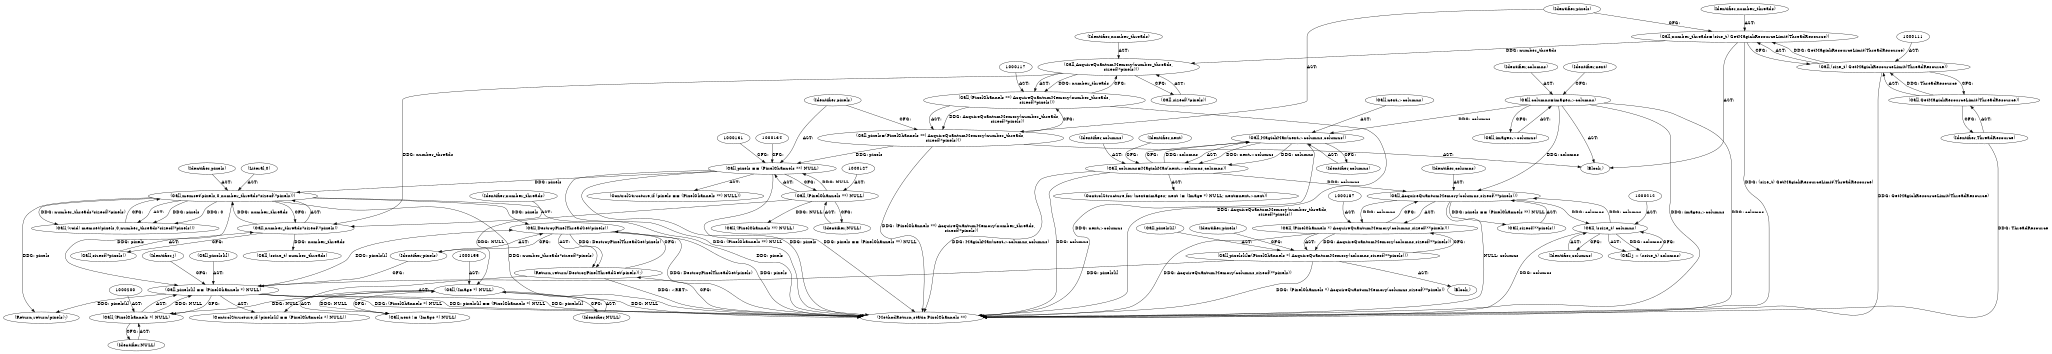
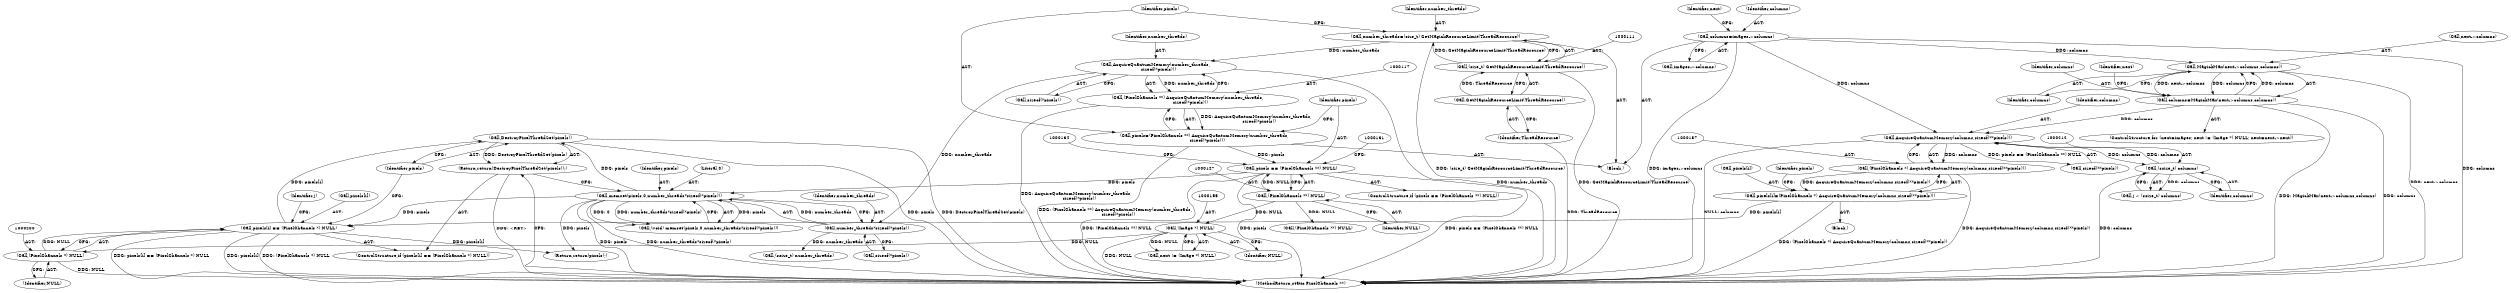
edge "(Call,AcquireQuantumMemory(number_threads, sizeof(*pixels)))" -> "(MethodReturn,static PixelChannels **)": added, label "DDG: number_threads"
edge "(Return,return(DestroyPixelThreadSet(pixels));)" -> "(Call,DestroyPixelThreadSet(pixels))": now "(Return,return(DestroyPixelThreadSet(pixels));)" -> "(Call,memset(pixels,0,number_threads*sizeof(*pixels)))"
edge "(Call,(PixelChannels *) NULL)" -> "(MethodReturn,static PixelChannels **)": added, label "DDG: NULL"
